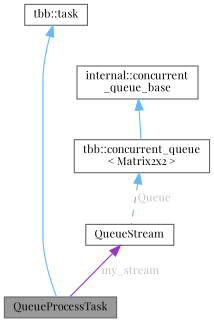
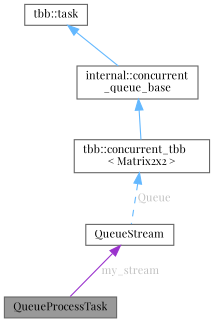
node "tbb::concurrent_queue < Matrix2x2 >": label "tbb::concurrent_queue < Matrix2x2 >" -> "tbb::concurrent_tbb < Matrix2x2 >"
edge "QueueProcessTask" -> "tbb::task": now "internal::concurrent _queue_base" -> "tbb::task"
